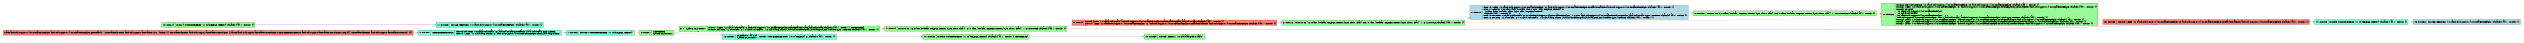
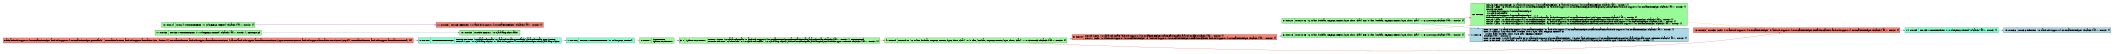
edge "7: 0x0015" -> "8: 0x0020": reversed
node "11: 0x0025": fillcolor aquamarine -> salmon
node "16: 0x0037": removed
